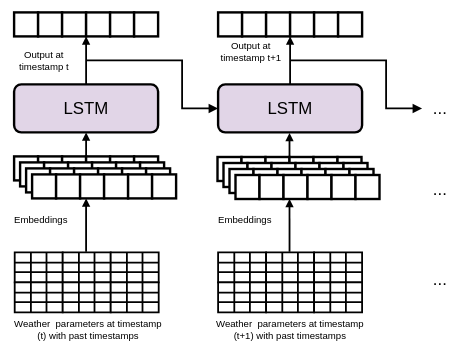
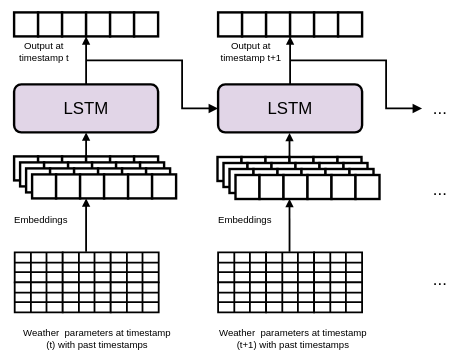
node "Output at timestamp t": moved (44, 60) -> (44, 51)
node "Weather parameters at timestamp (t) with past timestamps": moved (88, 329) -> (97, 338)
node "Weather parameters at timestamp (t+1) with past timestamps": moved (290, 329) -> (293, 338)
